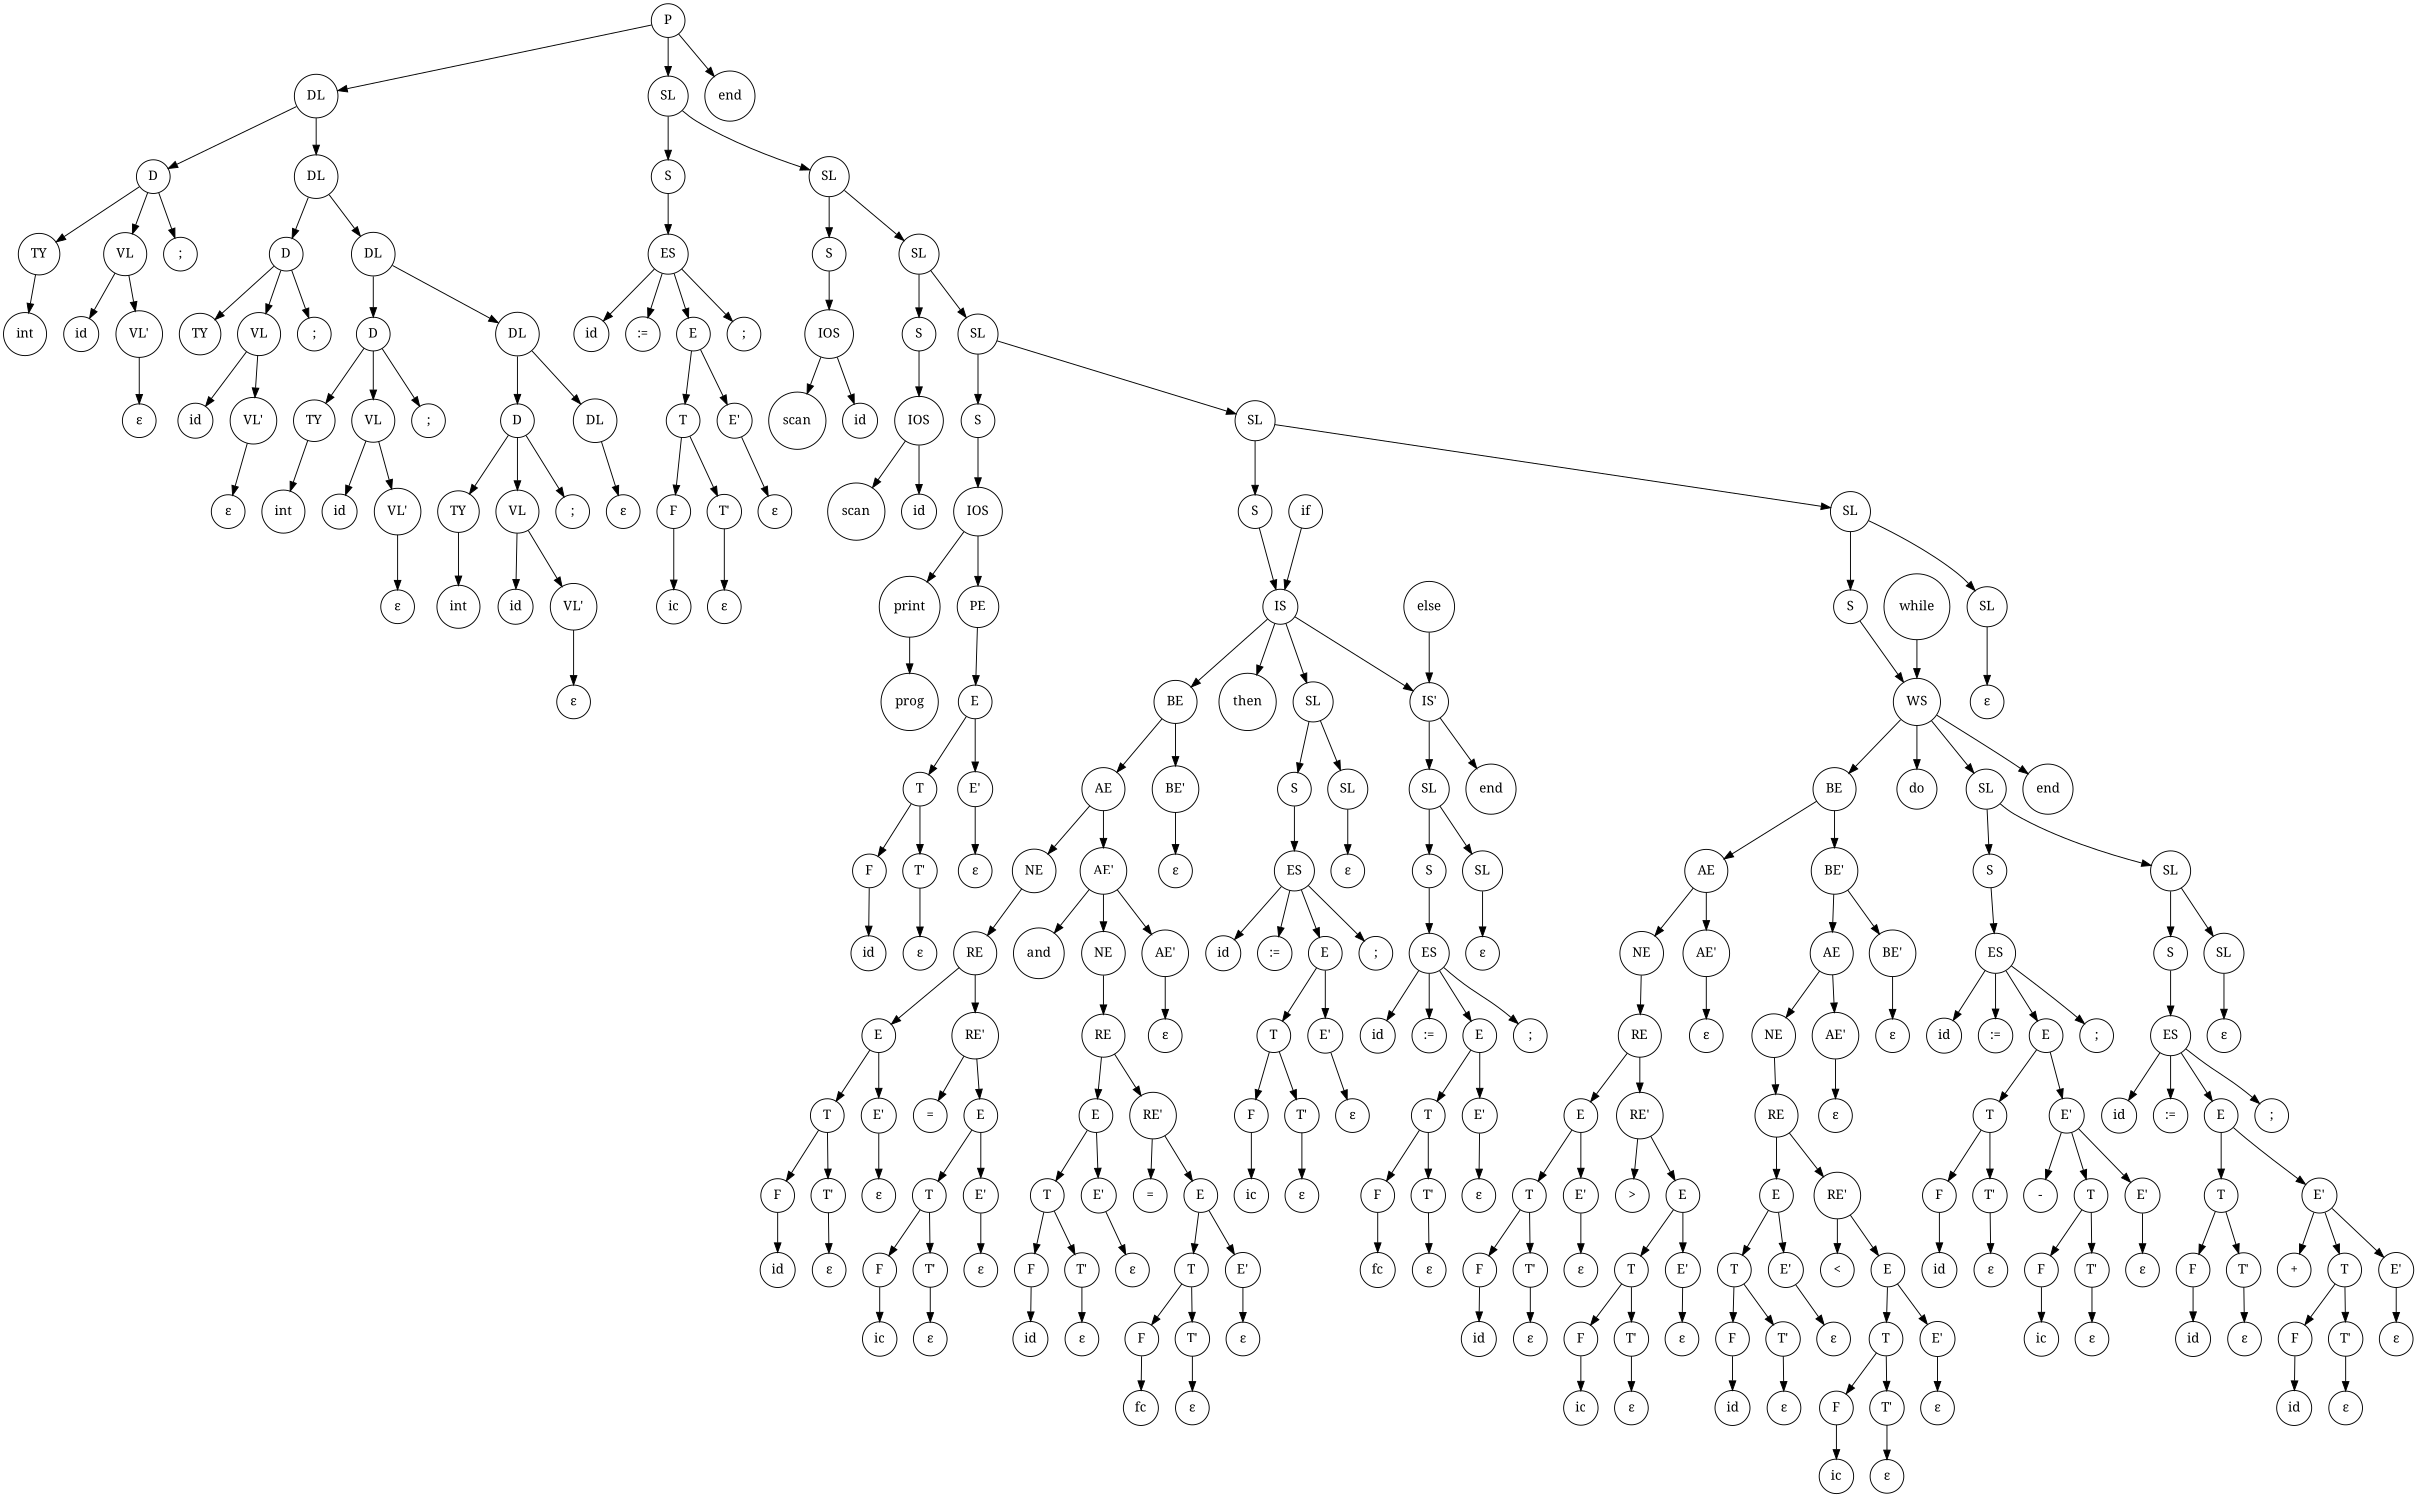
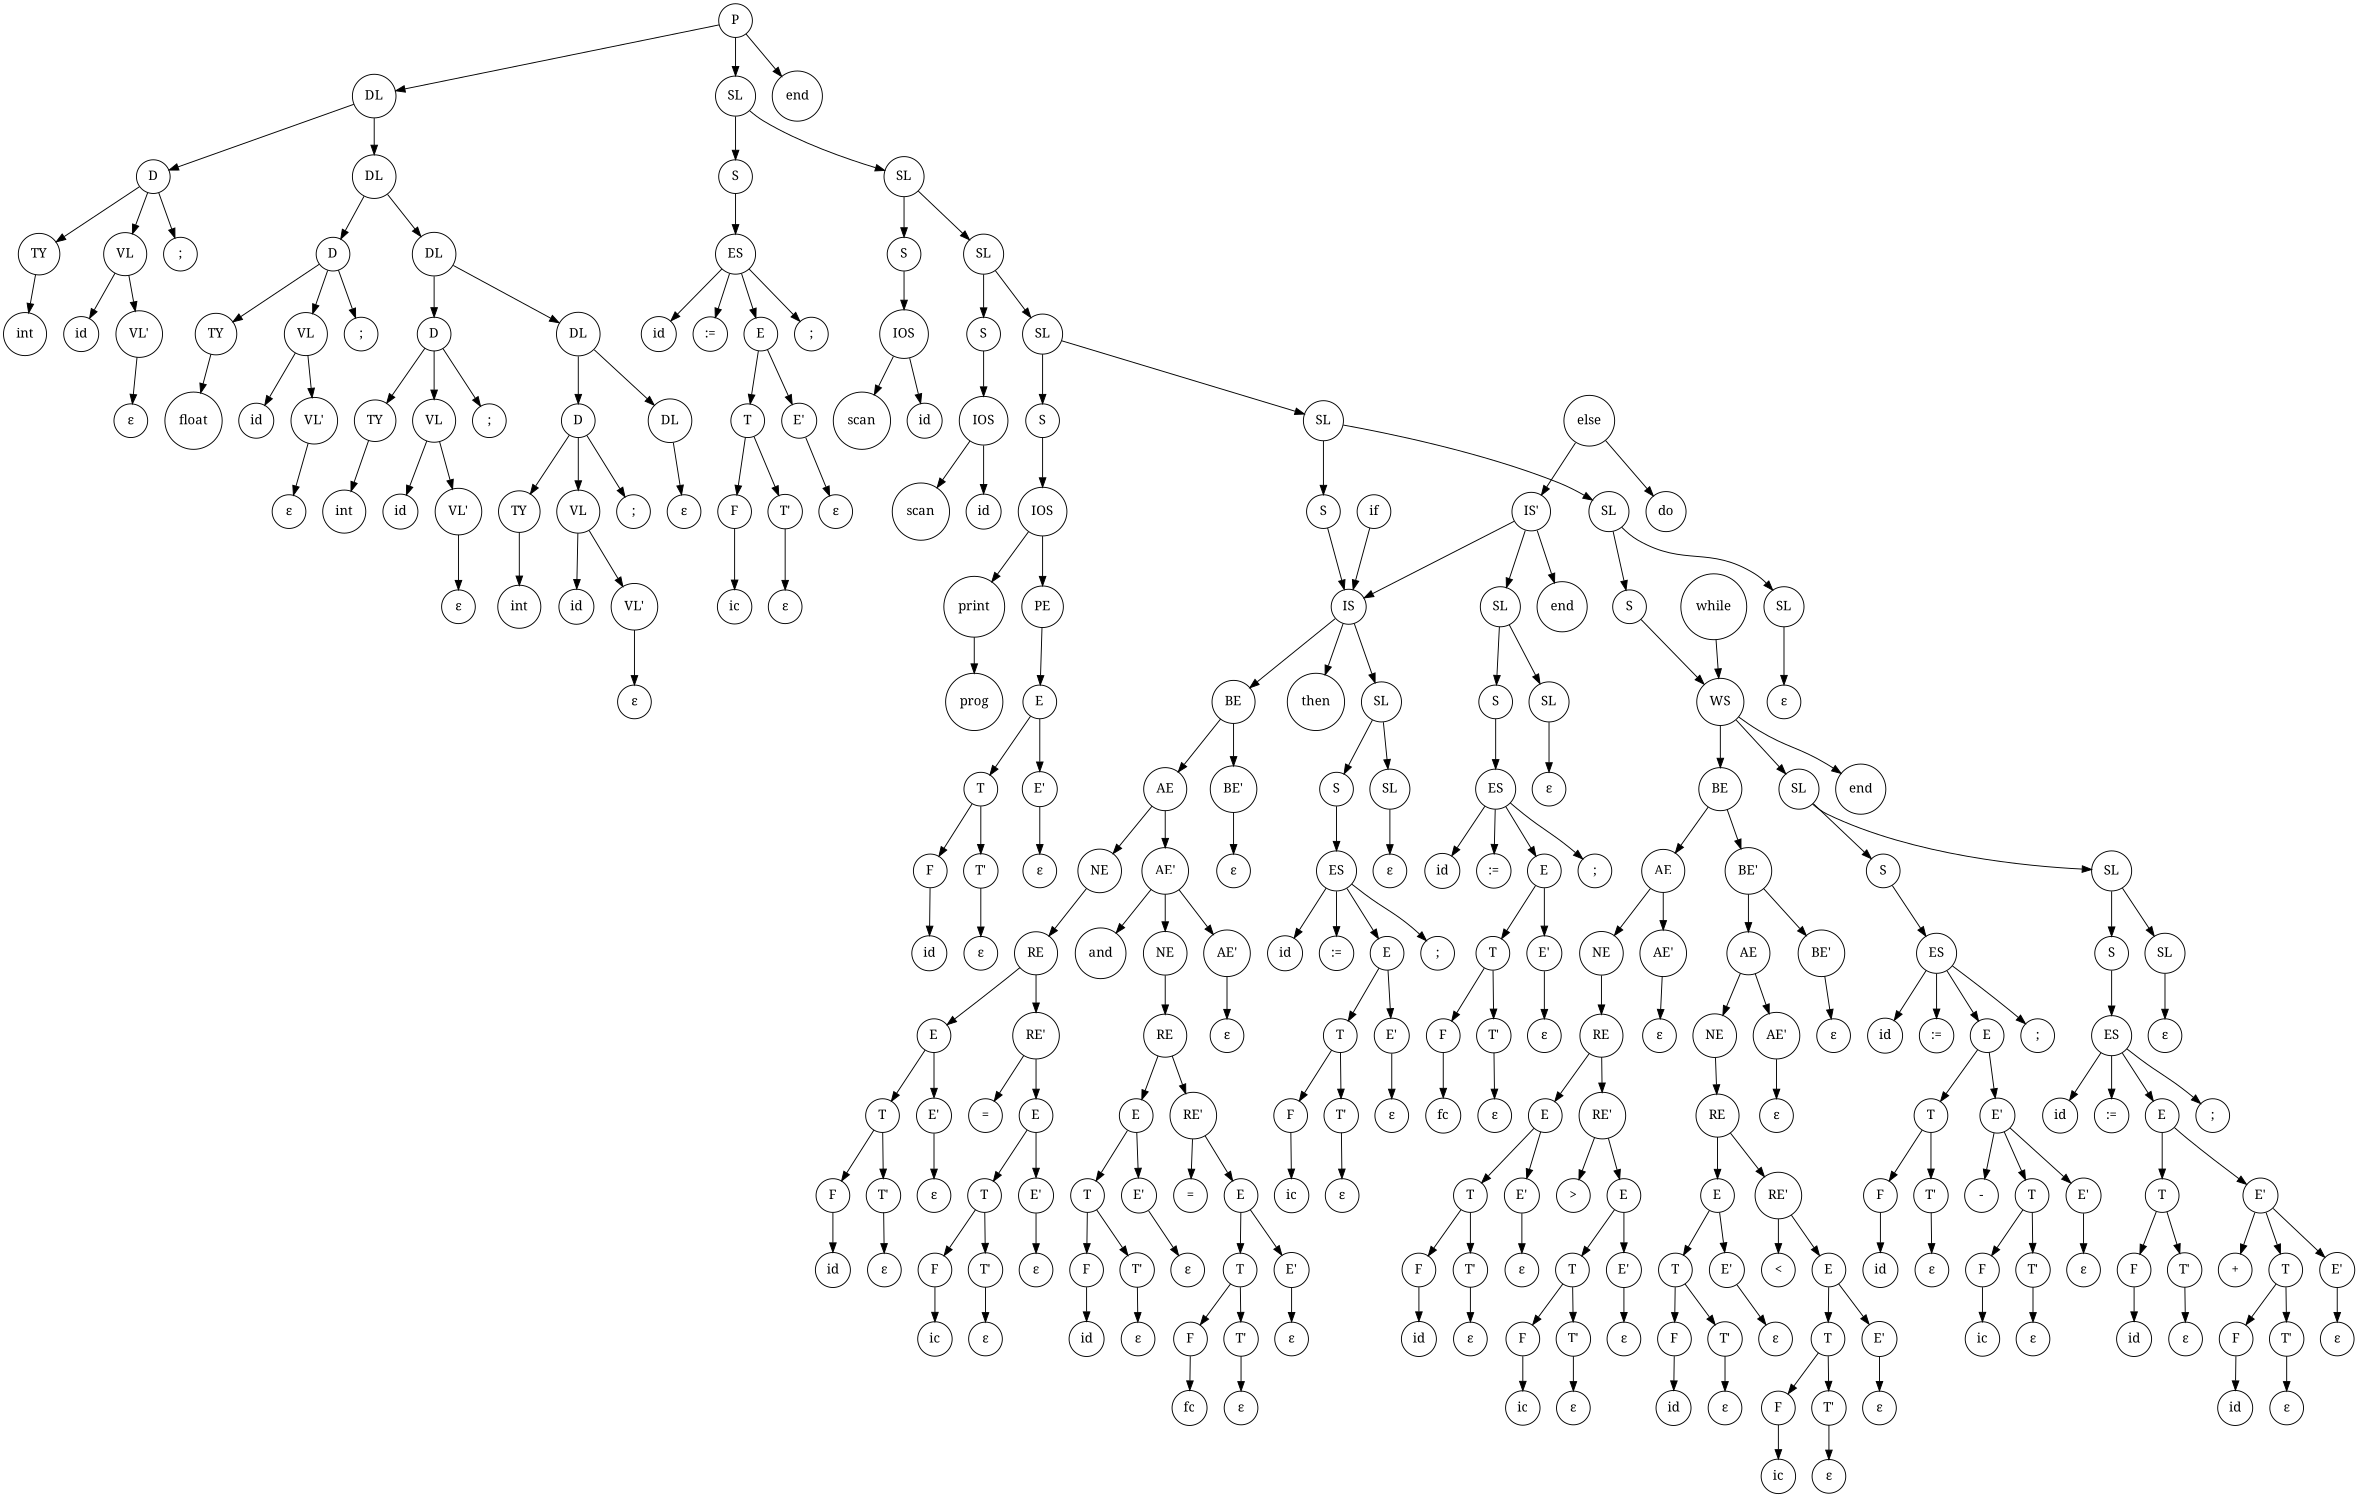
node "float": added
edge "IS" -> "IS'": reversed
edge "WS" -> "do": now "else" -> "do"
